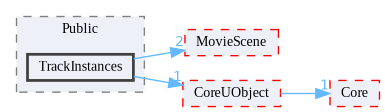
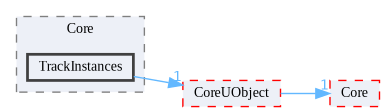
cluster "Public": label "Public" -> "Core"
node "MovieScene": removed
